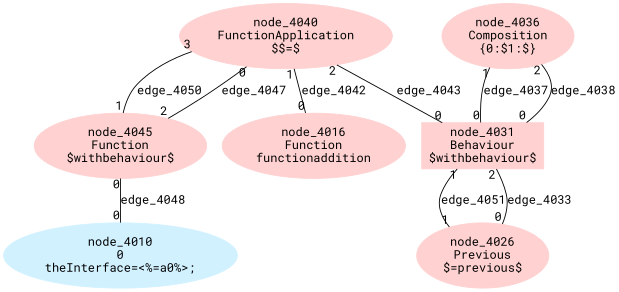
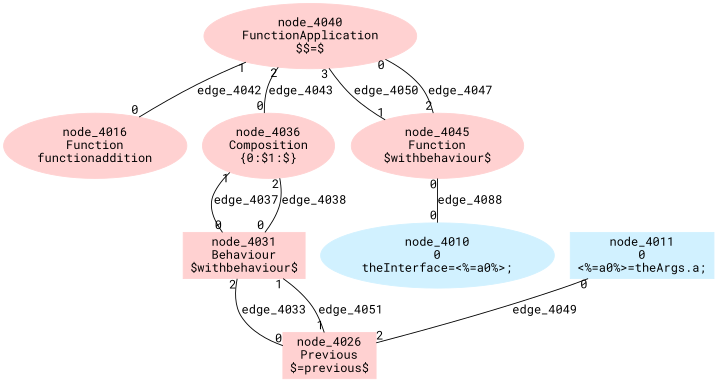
edge "node_4040 FunctionApplication $$=$" -- "node_4031 Behaviour $withbehaviour$": now "node_4040 FunctionApplication $$=$" -- "node_4036 Composition {0:$1:$}"
edge "node_4045 Function $withbehaviour$" -- "node_4010 0 theInterface=<%=a0%>;": label "edge_4048" -> "edge_4088"
node "node_4026 Previous $=previous$": shape ellipse -> box
node "node_4011 0 <%=a0%>=theArgs.a;": added
